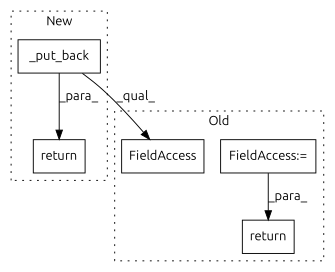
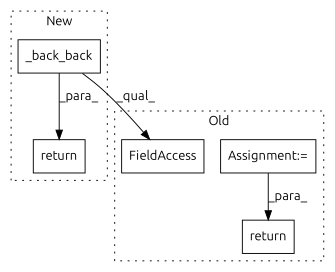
node "_put_back": label "_put_back" -> "_back_back"
node "FieldAccess:=": label "FieldAccess:=" -> "Assignment:="
